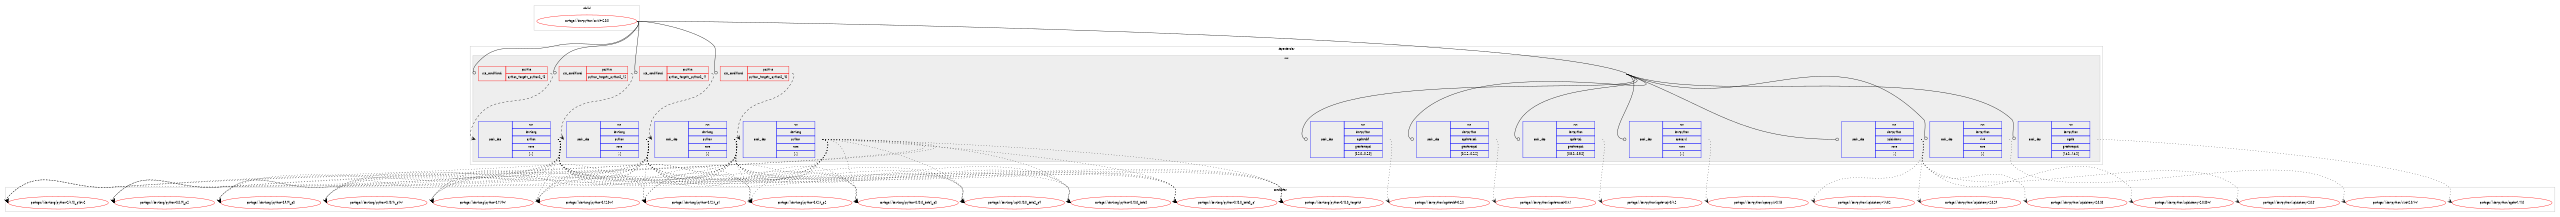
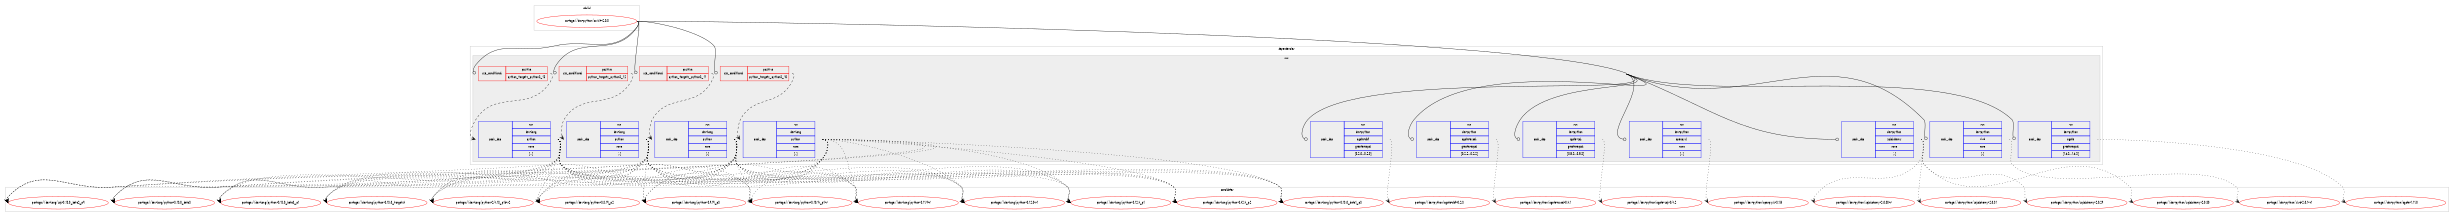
node "portage://dev-python/sqlalchemy-1.4.52": removed
